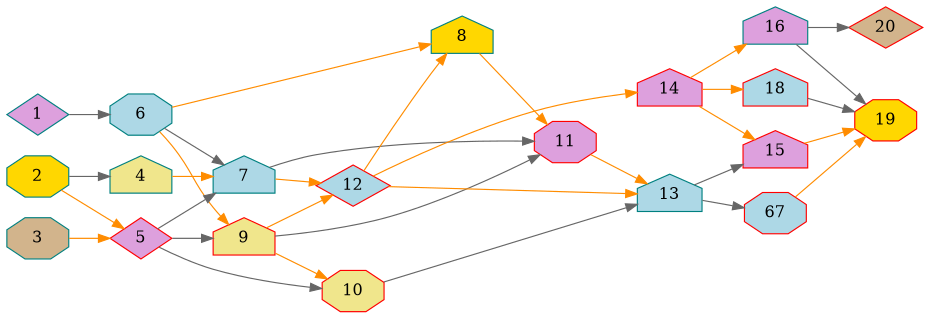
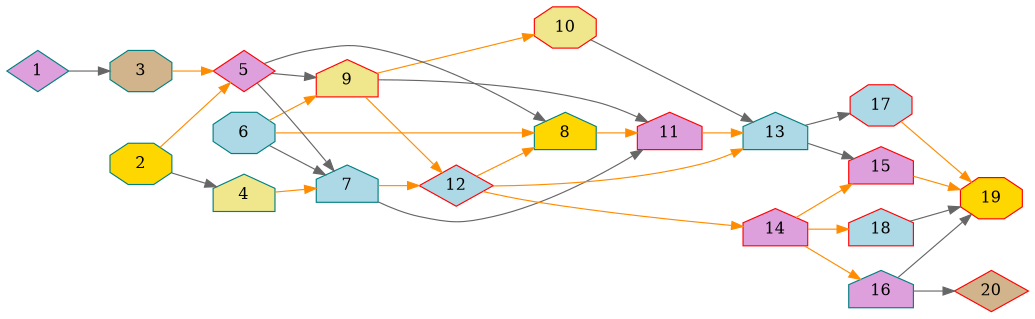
edge "1" -> "6": now "1" -> "3"
node "11": shape octagon -> house
node "67": label "67" -> "17"
edge "5" -> "10": now "5" -> "8"
